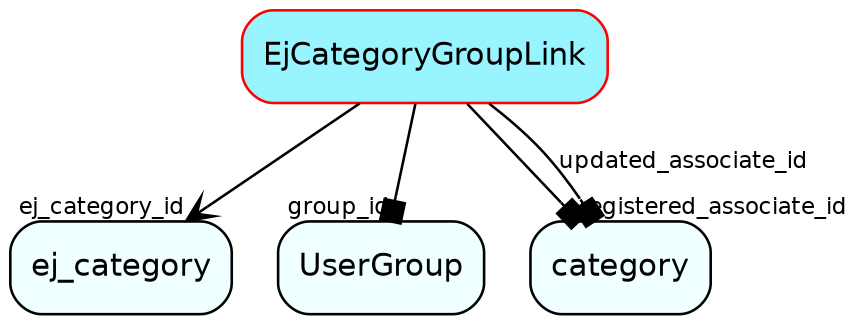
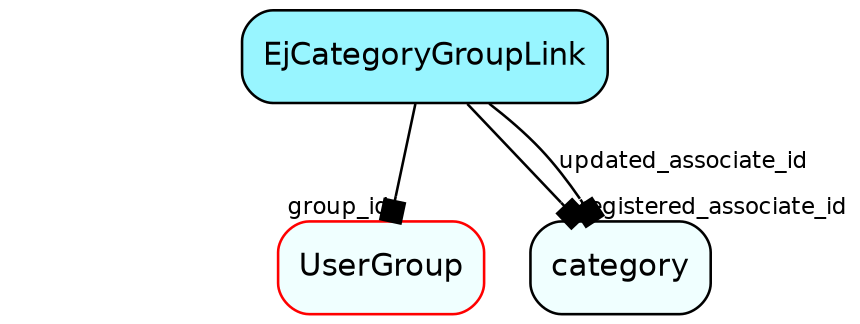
node "EjCategoryGroupLink": color red -> black
node "ej_category": removed
node "UserGroup": color black -> red
